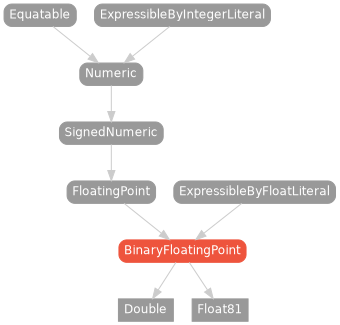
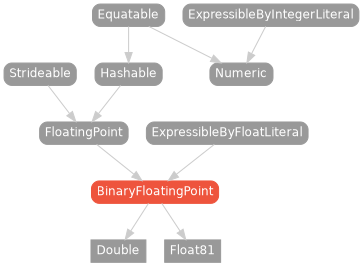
node "Strideable": added
node "Hashable": added
node "SignedNumeric": removed
